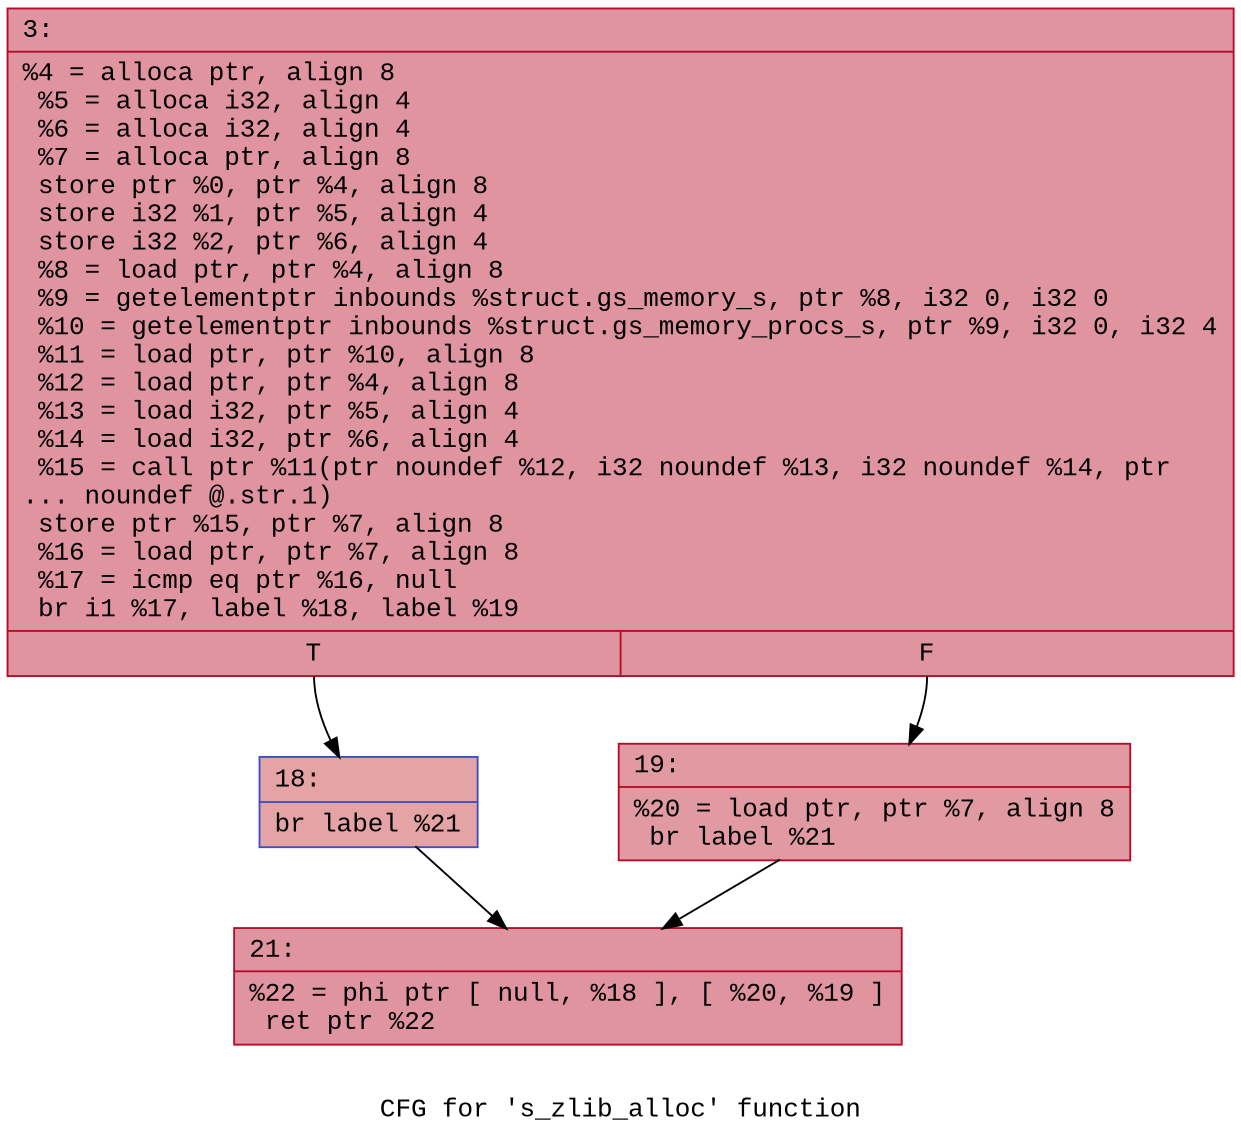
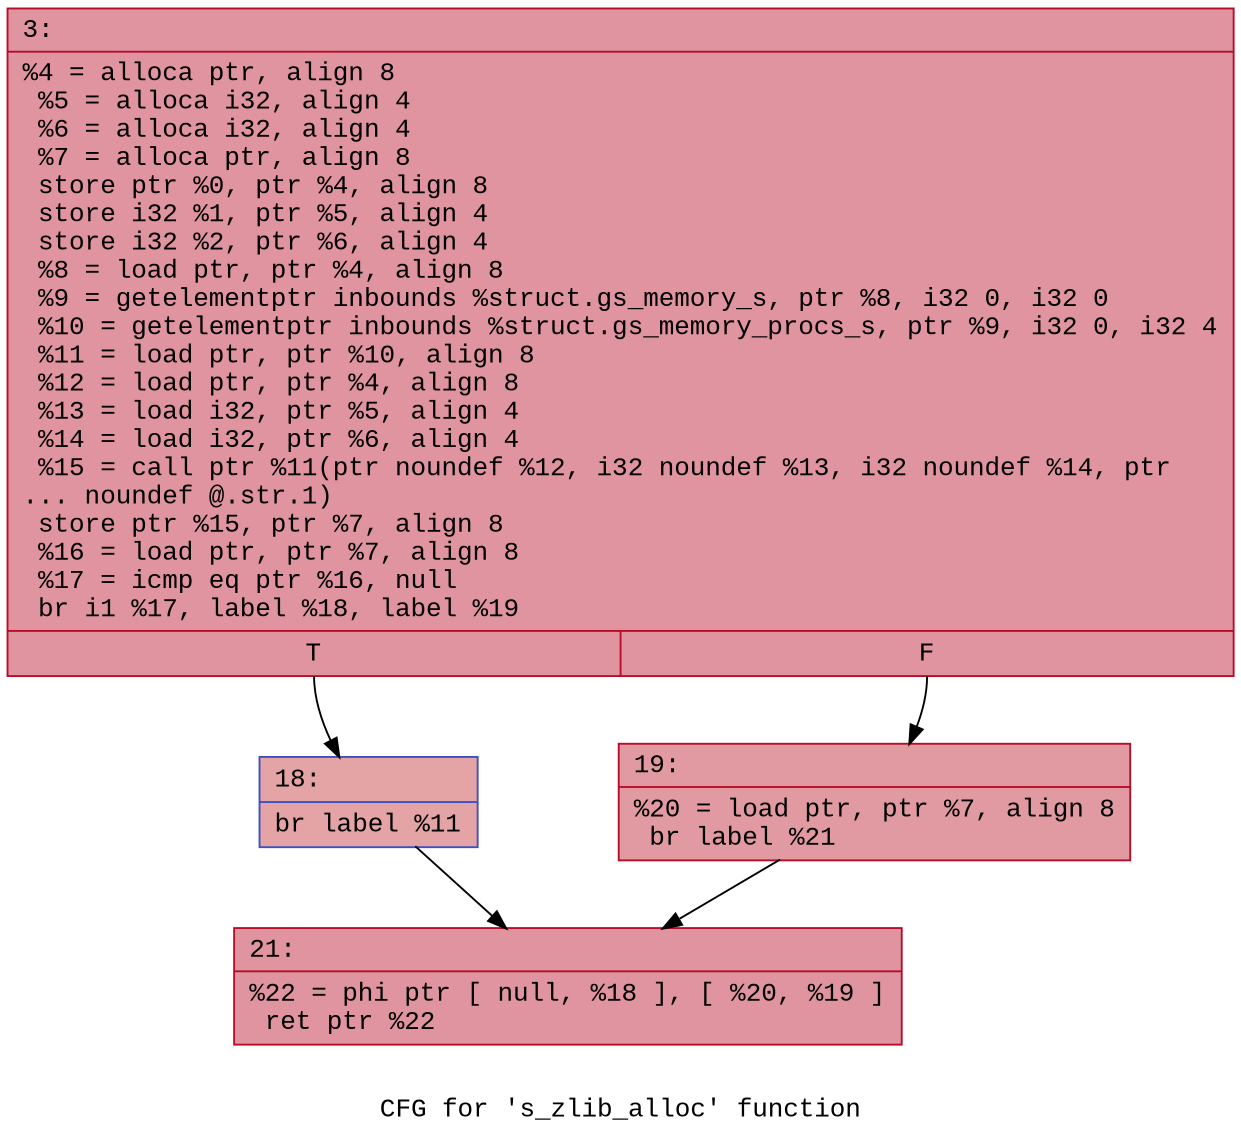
node "18:": text "br label %21" -> "br label %11"
